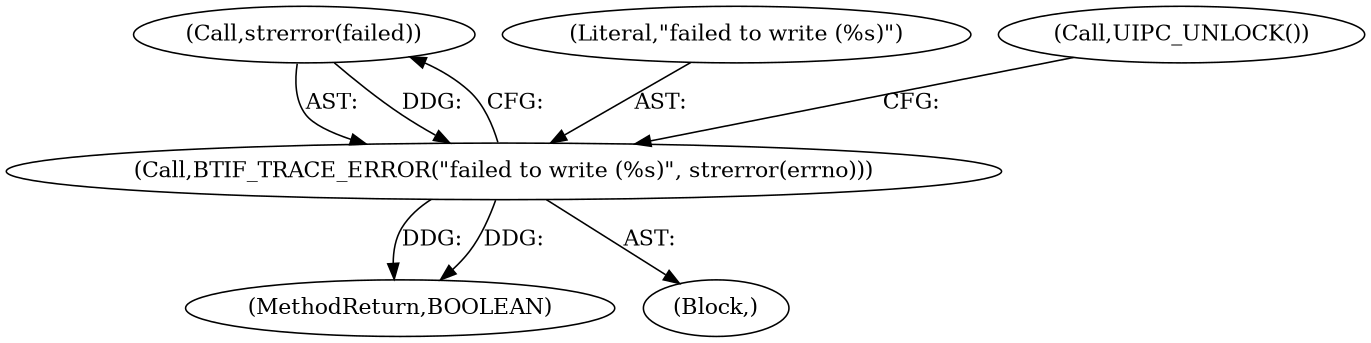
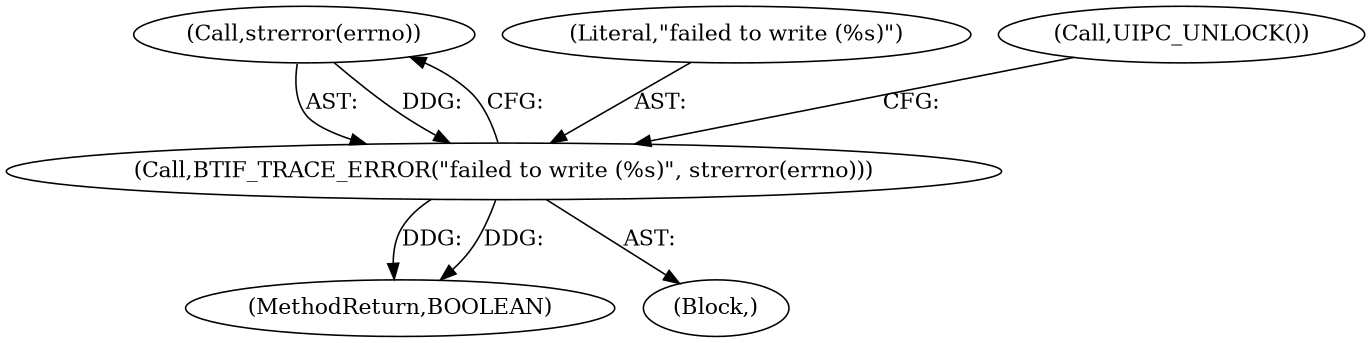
node "(Call,strerror(failed))": label "(Call,strerror(failed))" -> "(Call,strerror(errno))"
